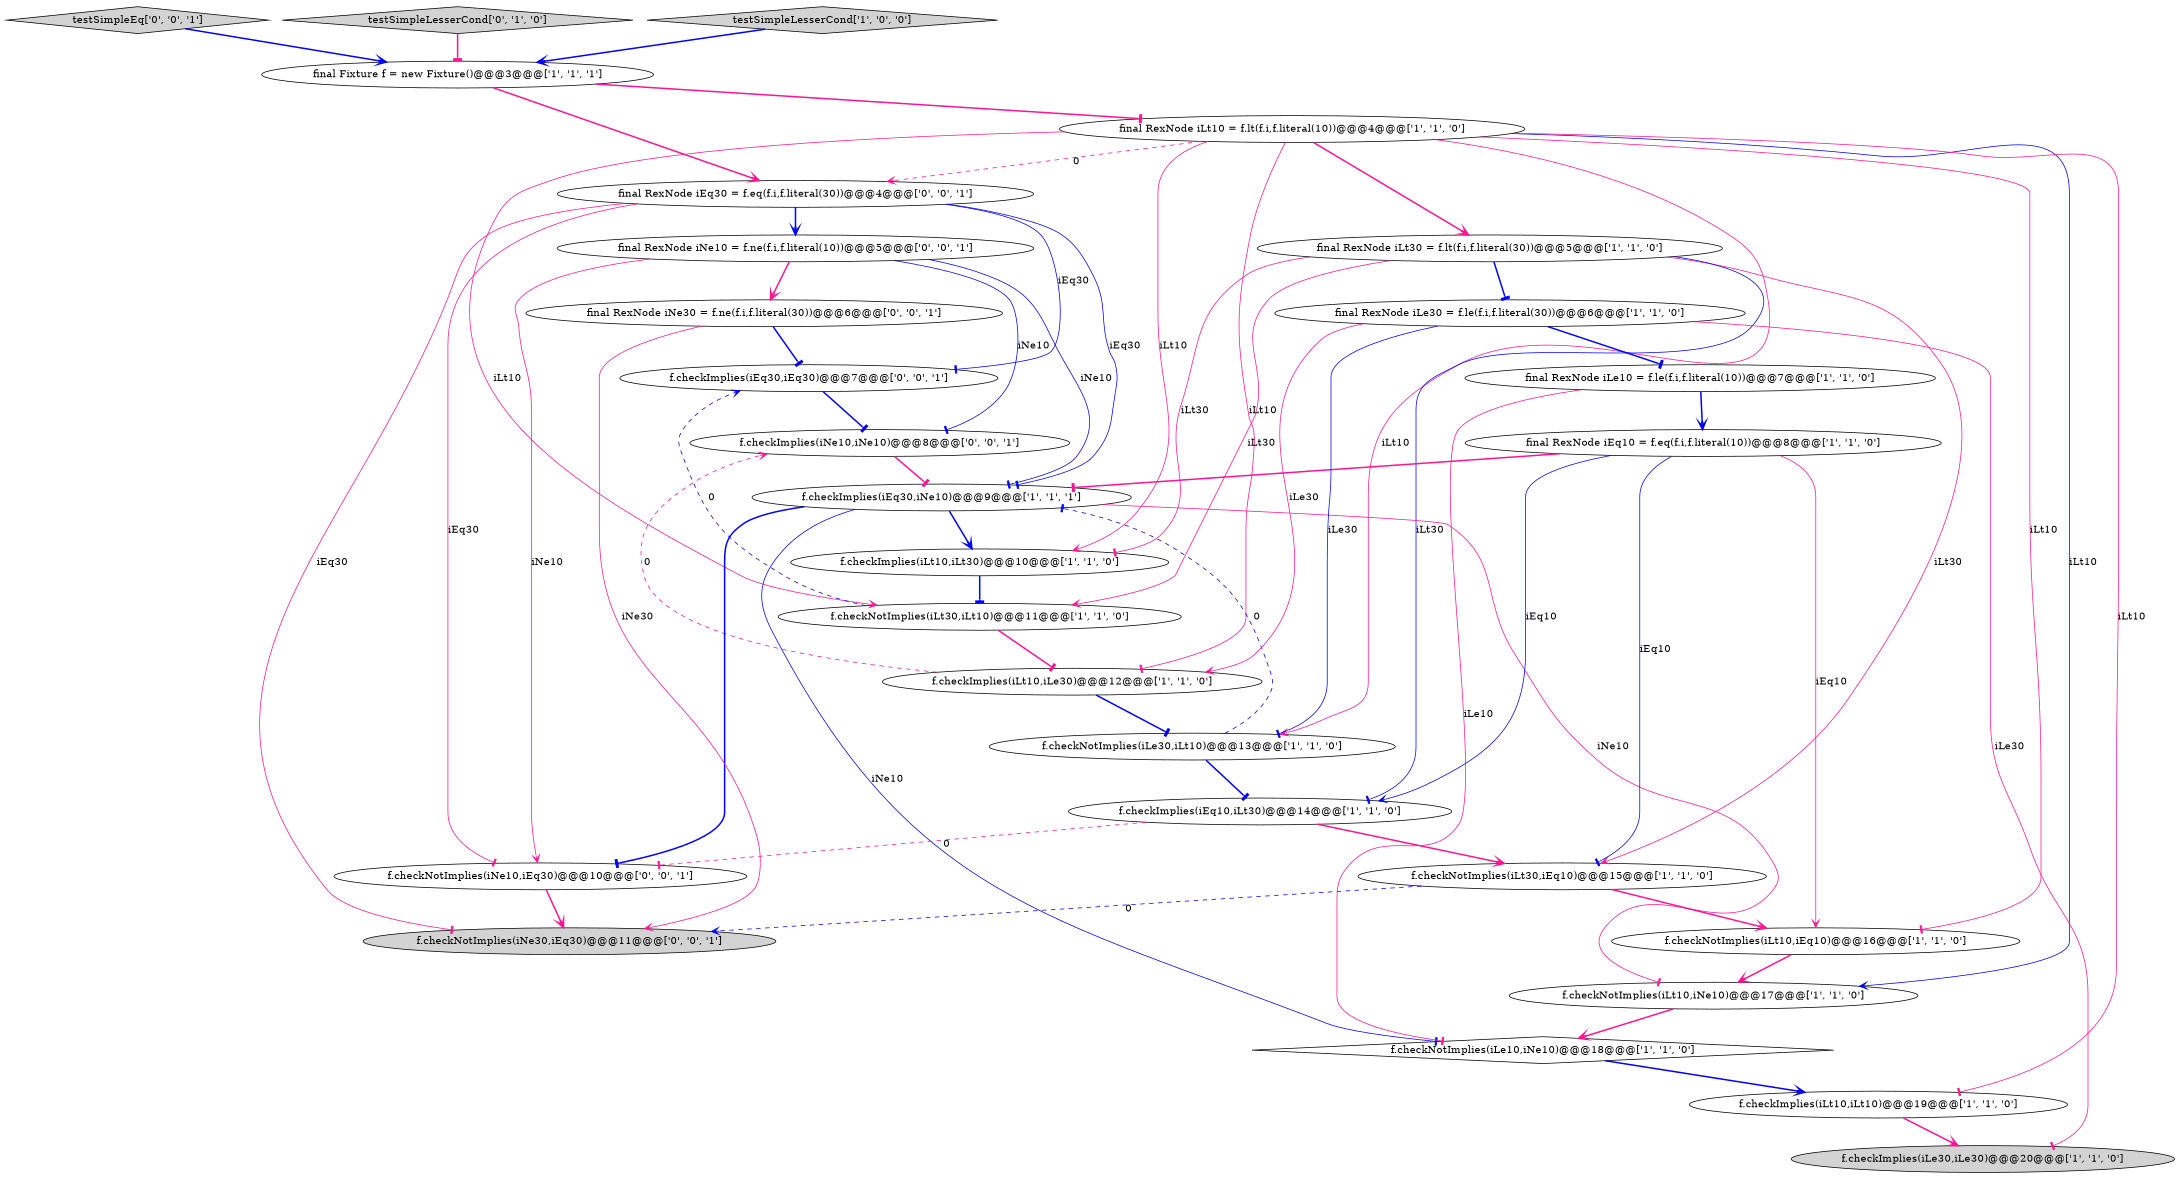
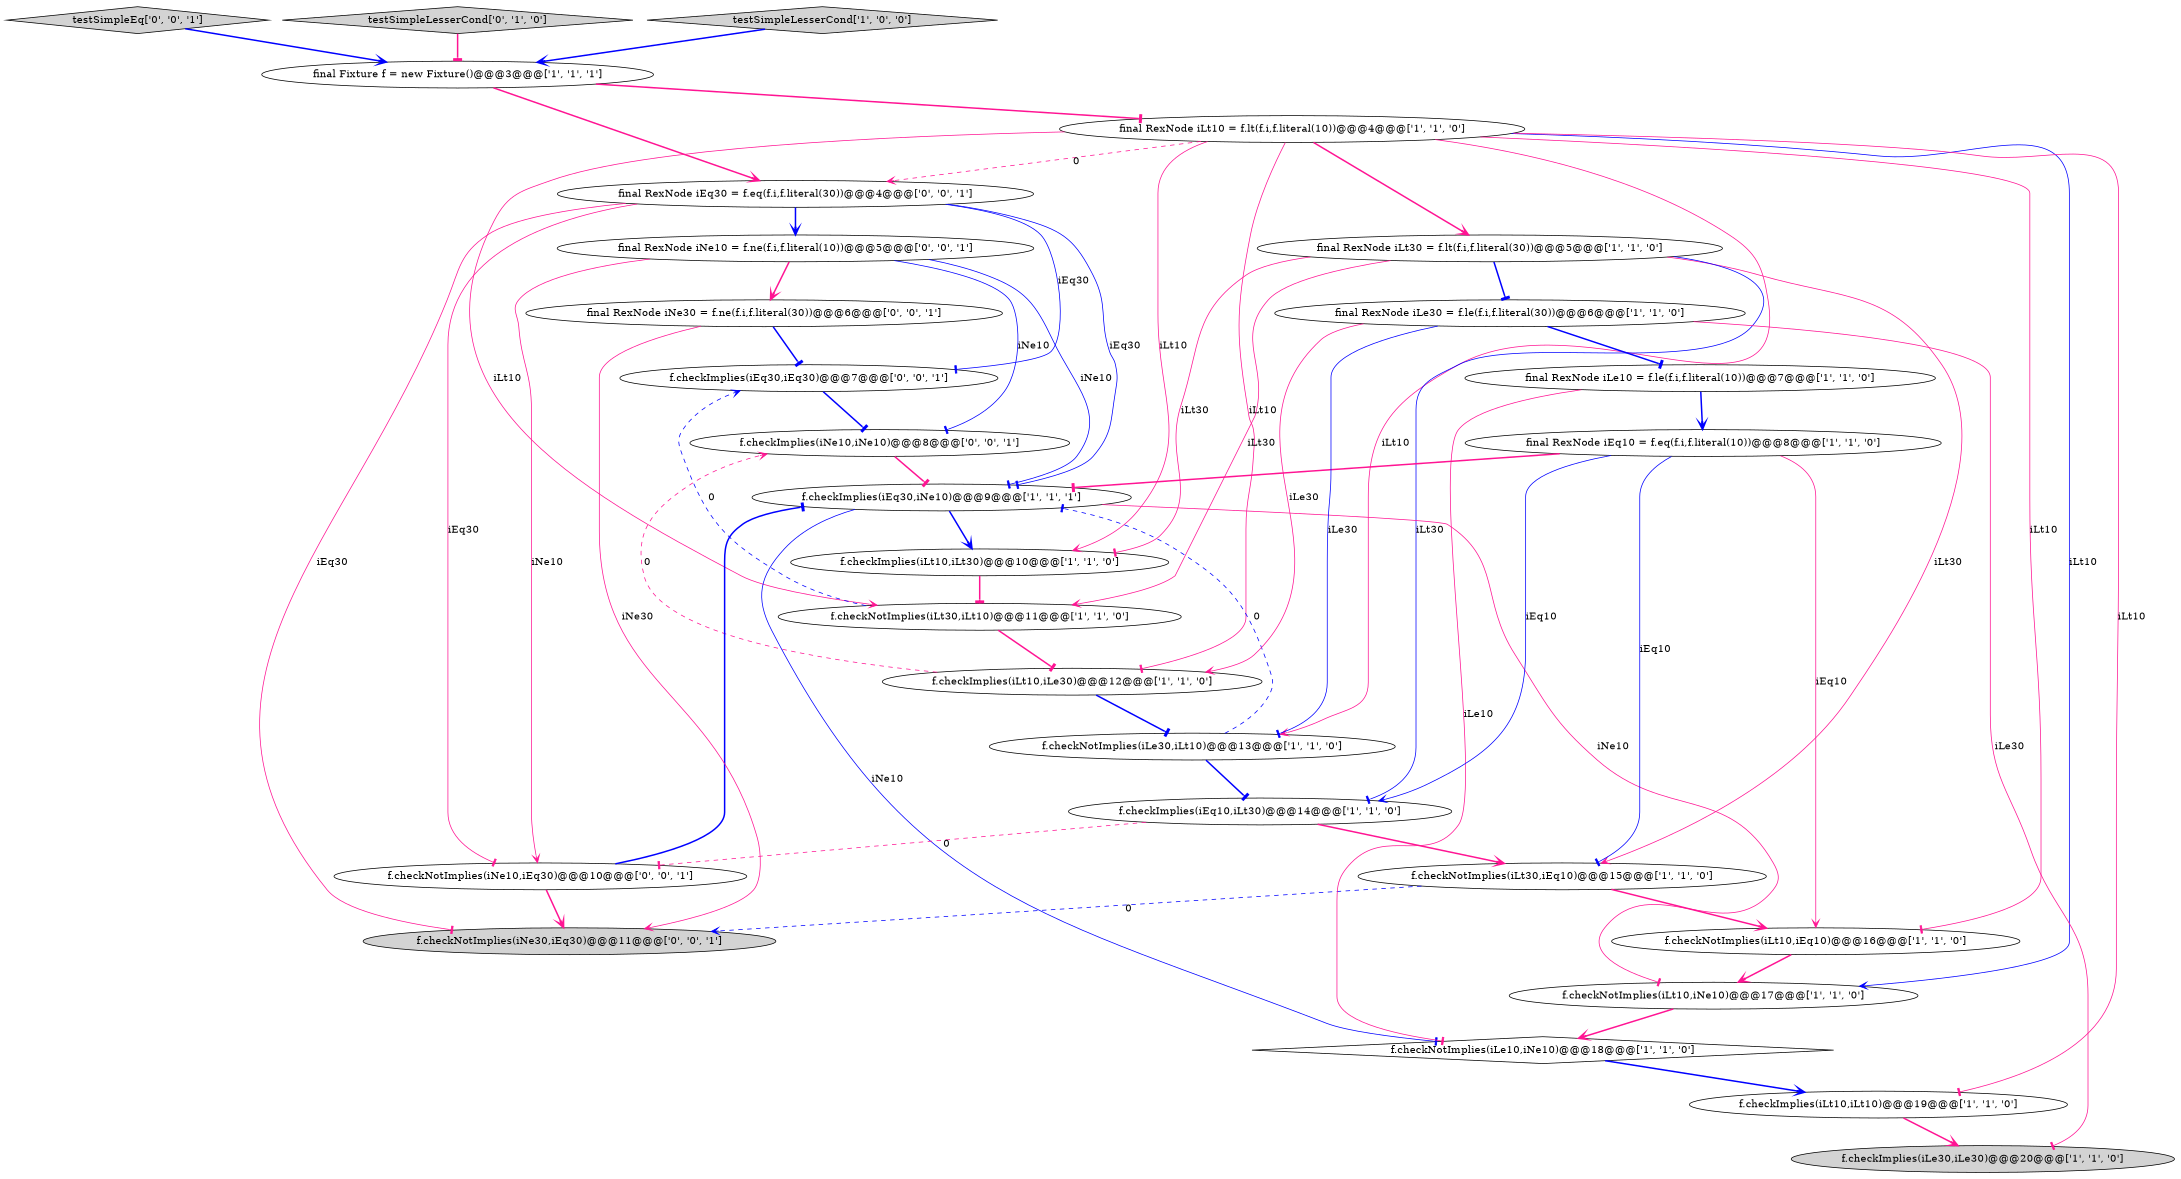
edge "f.checkImplies(iLt10,iLt30)@@@10@@@['1', '1', '0']" -> "f.checkNotImplies(iLt30,iLt10)@@@11@@@['1', '1', '0']": color blue -> deeppink
edge "f.checkImplies(iEq30,iNe10)@@@9@@@['1', '1', '1']" -> "f.checkNotImplies(iNe10,iEq30)@@@10@@@['0', '0', '1']": reversed
